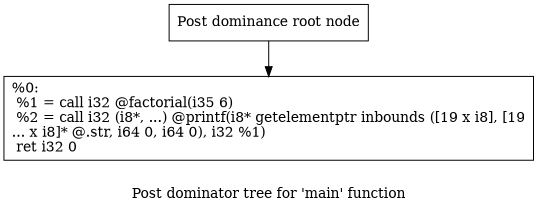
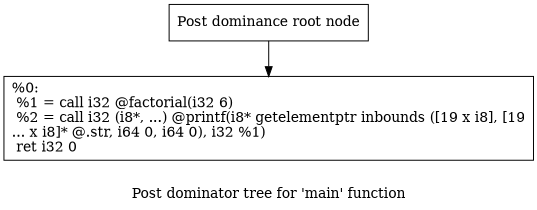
node "%0:": text "%1 = call i32 @factorial(i35 6)" -> "%1 = call i32 @factorial(i32 6)"
